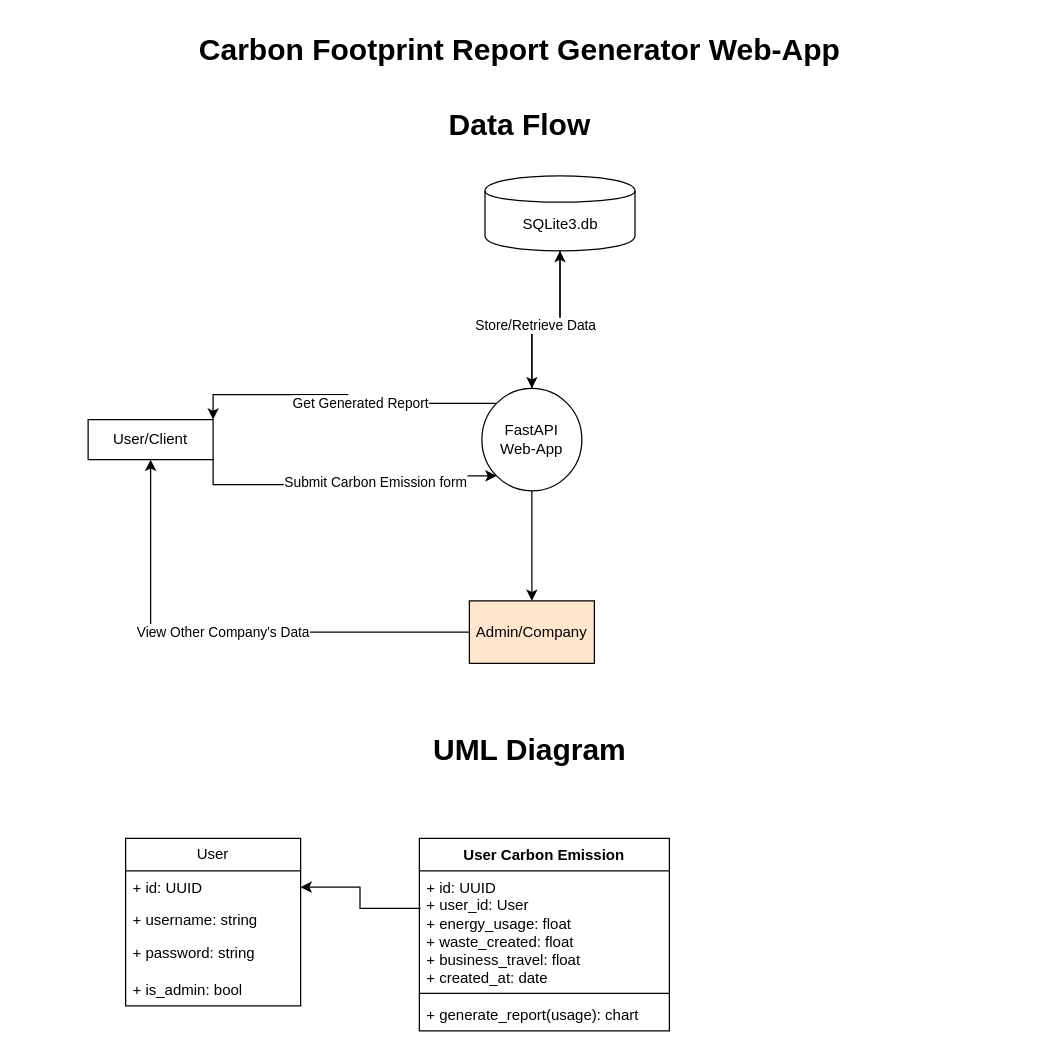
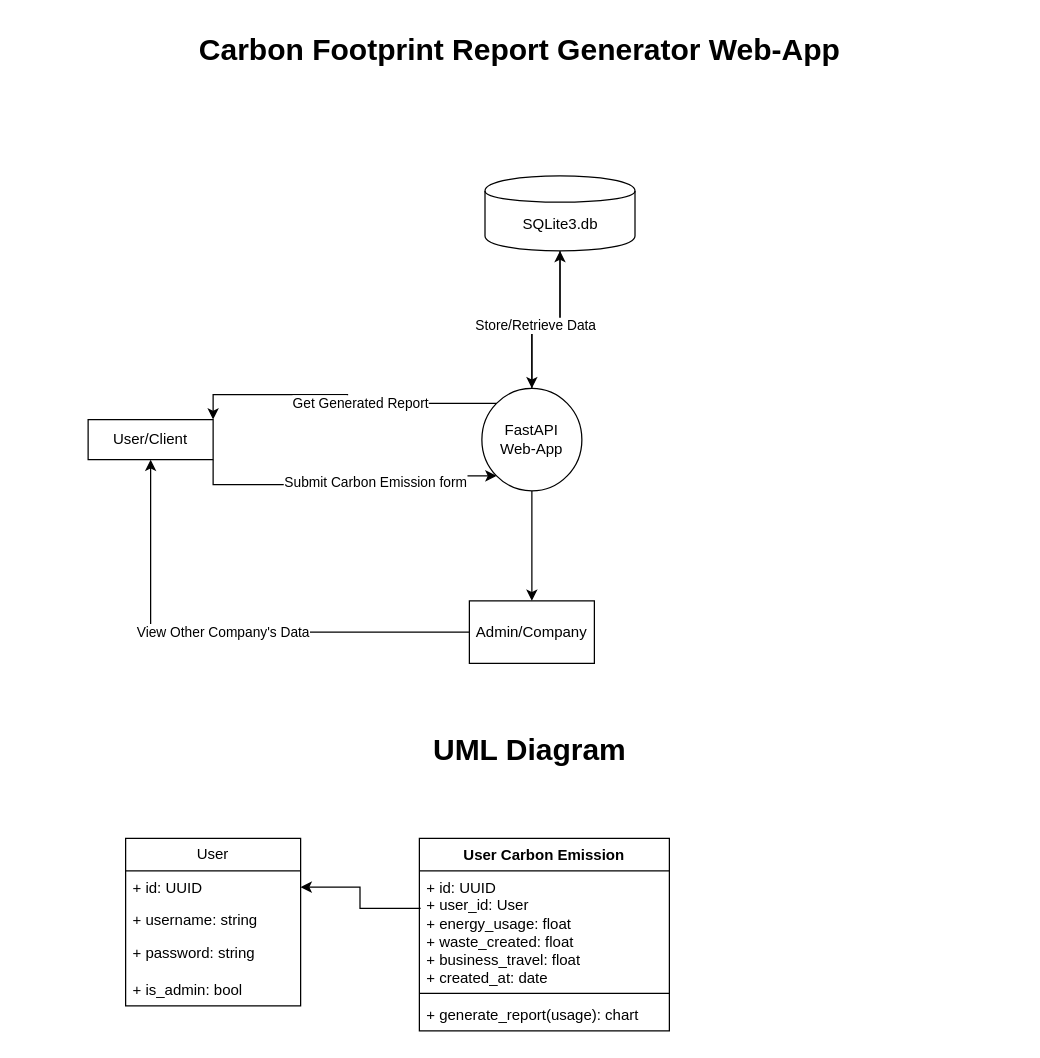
node "Data Flow": removed
node "Admin/Company": fillcolor #ffe6cc -> #ffffff
